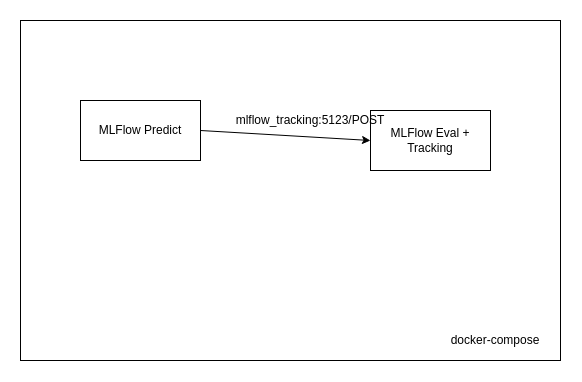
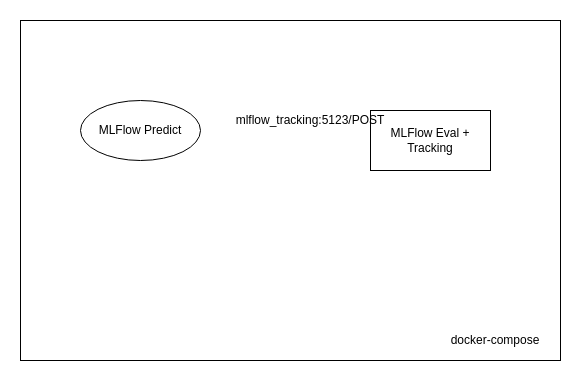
node "MLFlow Predict": shape rectangle -> ellipse
edge "MLFlow Predict" -> "MLFlow Eval + Tracking": removed
